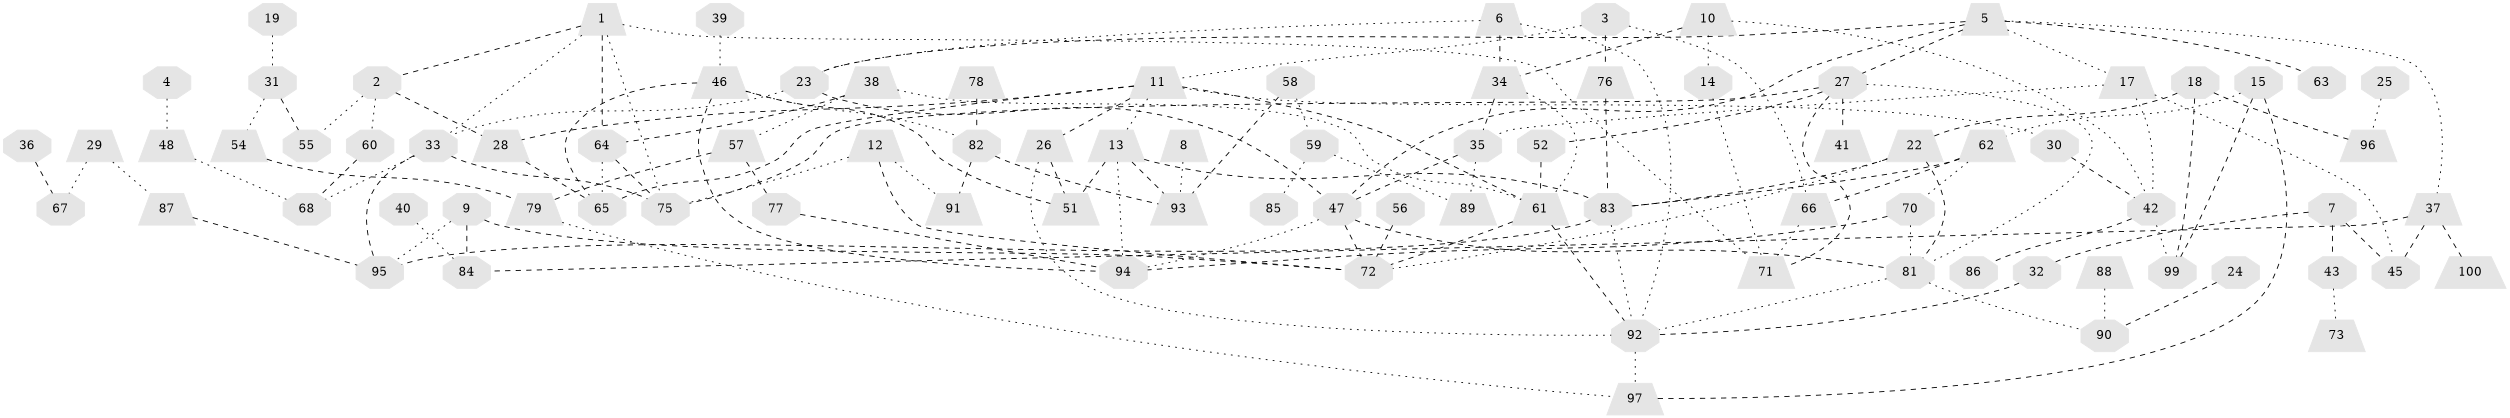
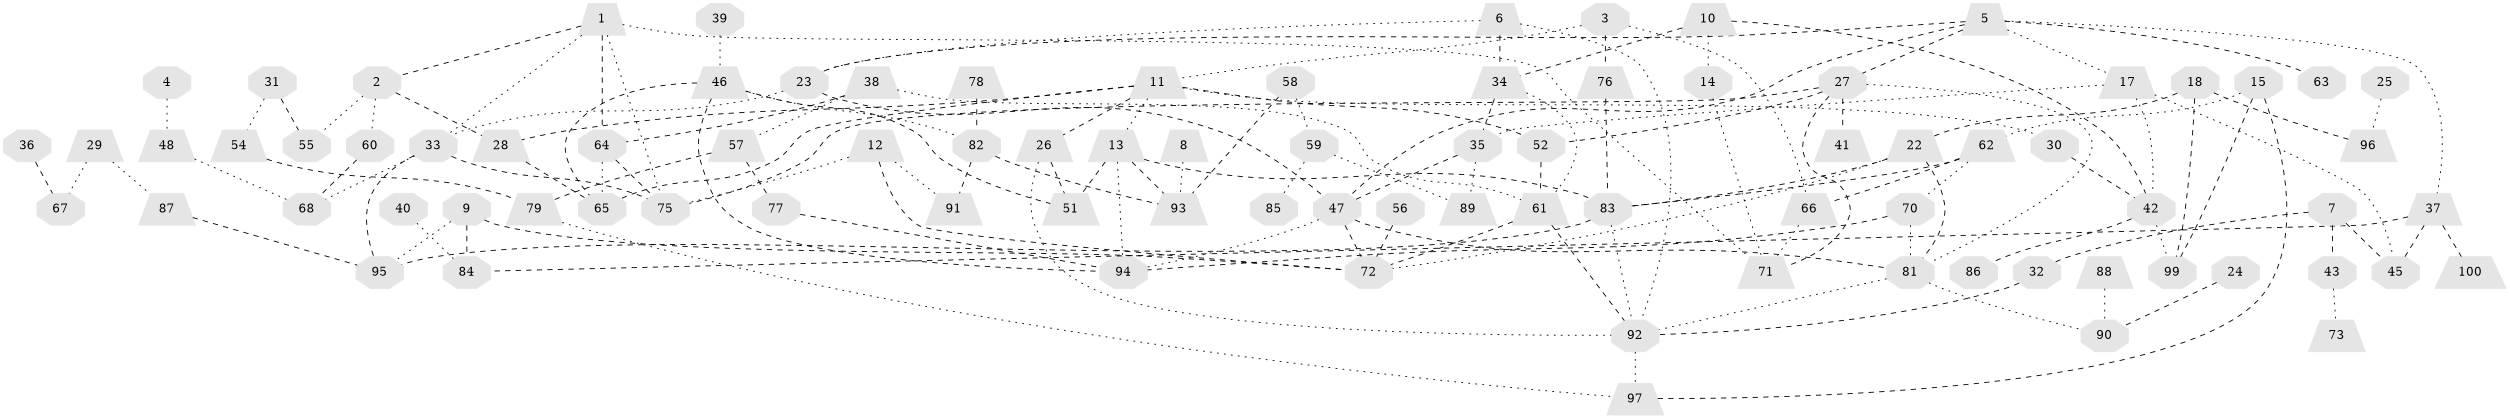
node "19": removed
edge "10" -- "42": style dotted -> dashed
edge "11" -- "61": now "11" -- "52"
